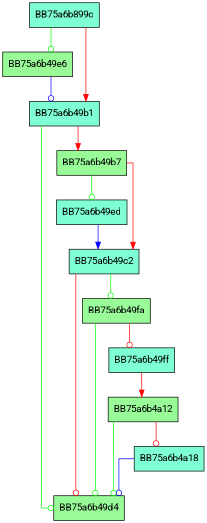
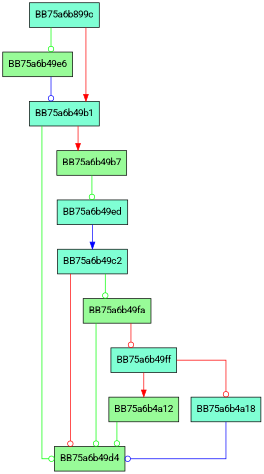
edge "BB75a6b49b7" -> "BB75a6b49c2": removed
edge "BB75a6b4a12" -> "BB75a6b4a18": now "BB75a6b49ff" -> "BB75a6b4a18"
